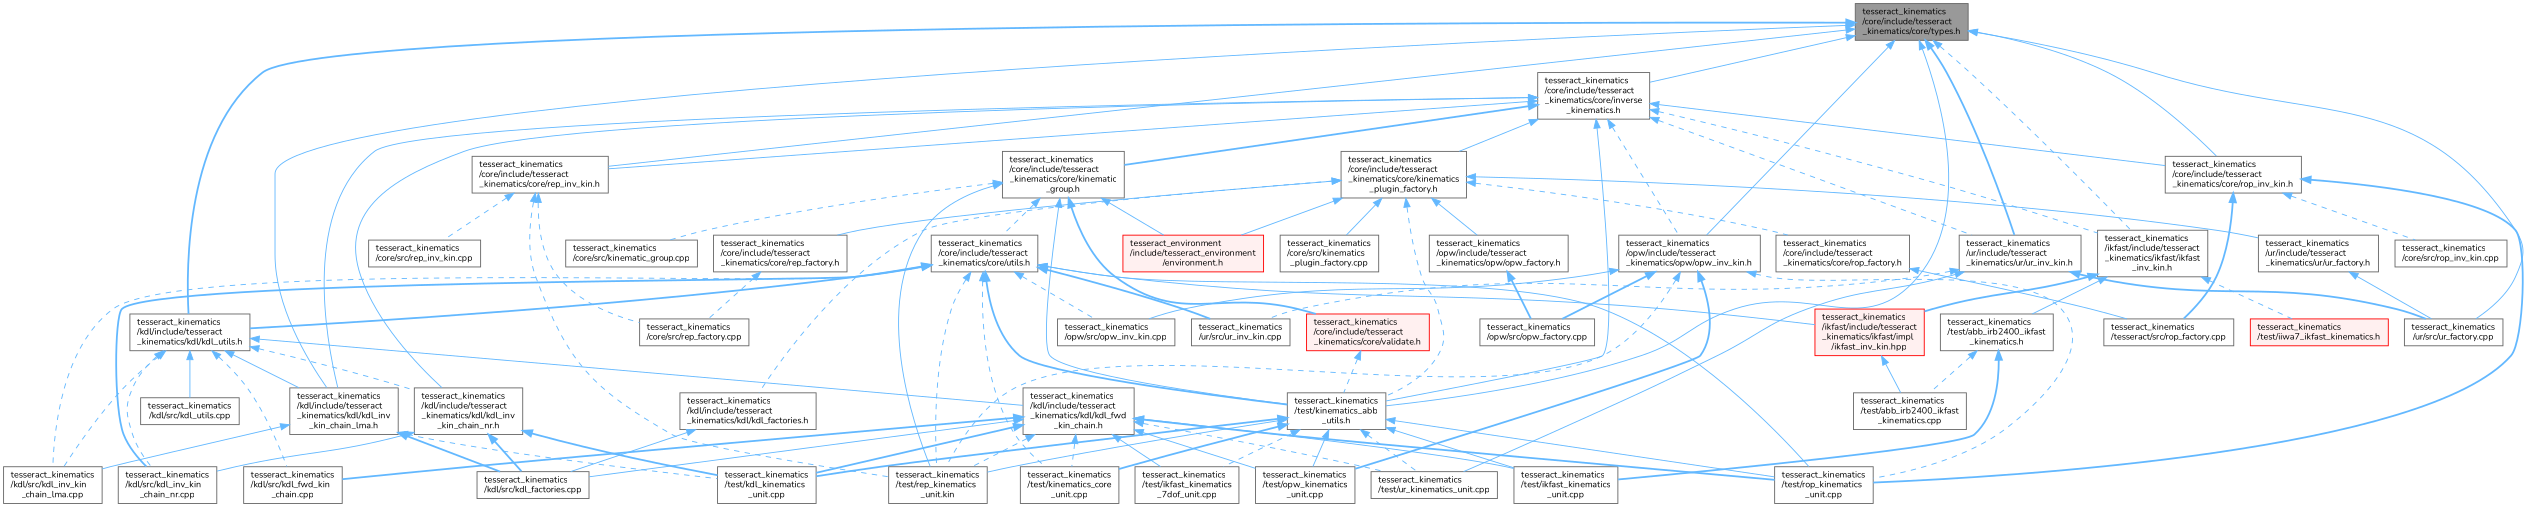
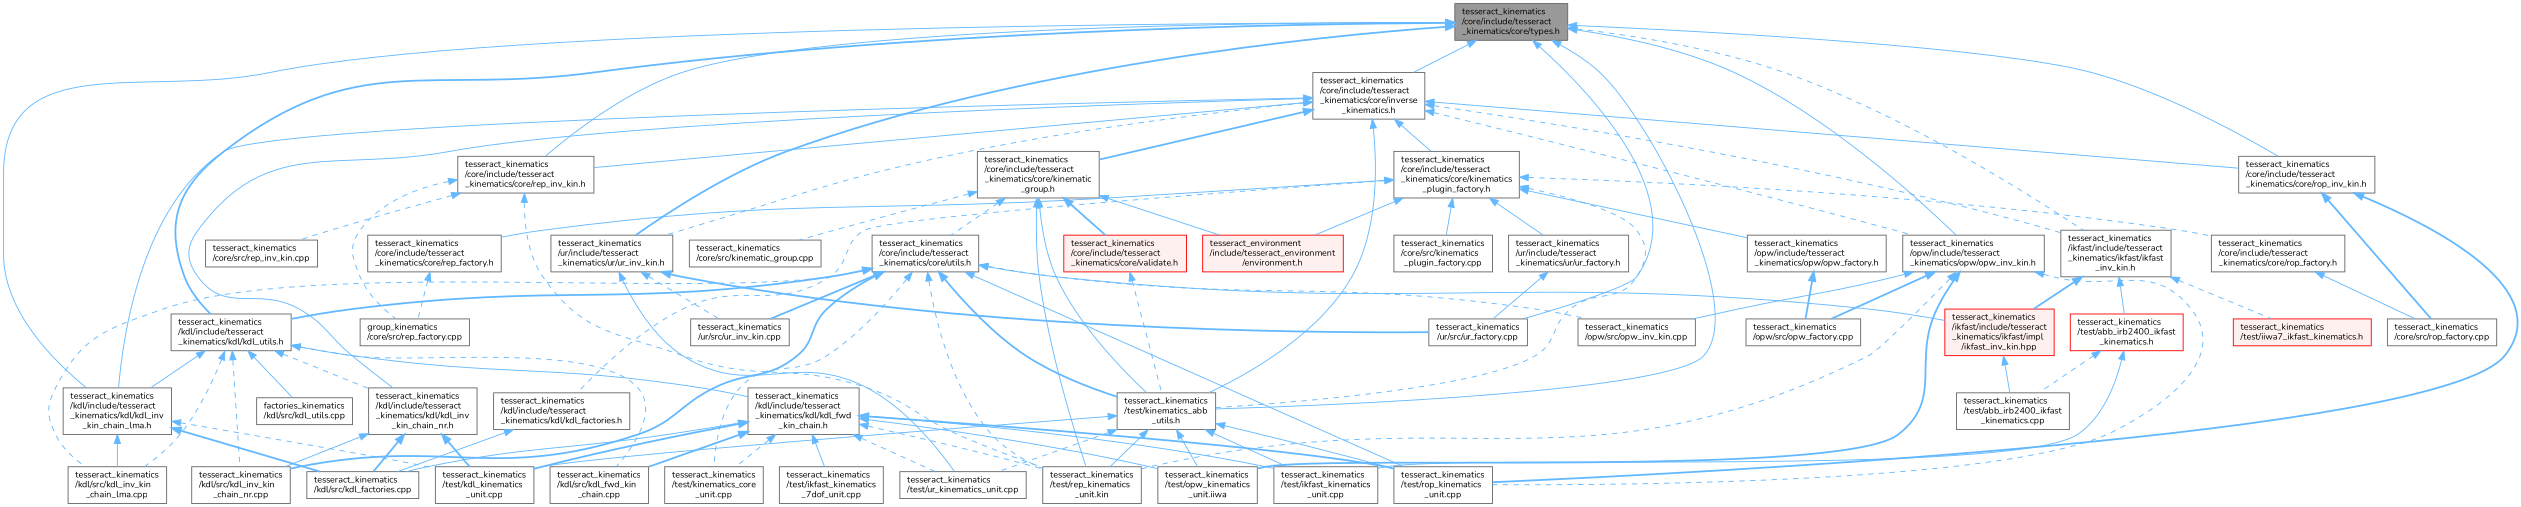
node "tesseract_kinematics /core/src/rop_inv_kin.cpp": removed
node "tesseract_kinematics /core/src/rep_factory.cpp": label "tesseract_kinematics /core/src/rep_factory.cpp" -> "group_kinematics /core/src/rep_factory.cpp"
node "tesseract_kinematics /test/abb_irb2400_ikfast _kinematics.h": color grey40 -> red
node "tesseract_kinematics /tesseract/src/rop_factory.cpp": label "tesseract_kinematics /tesseract/src/rop_factory.cpp" -> "tesseract_kinematics /core/src/rop_factory.cpp"
node "tesseract_kinematics /kdl/src/kdl_utils.cpp": label "tesseract_kinematics /kdl/src/kdl_utils.cpp" -> "factories_kinematics /kdl/src/kdl_utils.cpp"
edge "tesseract_kinematics /test/kinematics_core _unit.cpp" -> "tesseract_kinematics /test/kinematics_abb _utils.h": removed
edge "tesseract_kinematics /test/kdl_kinematics _unit.cpp" -> "tesseract_kinematics /test/kinematics_abb _utils.h": style bold -> solid
edge "tesseract_kinematics /test/ikfast_kinematics _7dof_unit.cpp" -> "tesseract_kinematics /test/kinematics_abb _utils.h": removed
edge "tesseract_kinematics /test/ikfast_kinematics _unit.cpp" -> "tesseract_kinematics /test/abb_irb2400_ikfast _kinematics.h": style bold -> solid
node "tesseract_kinematics /test/opw_kinematics _unit.cpp": label "tesseract_kinematics /test/opw_kinematics _unit.cpp" -> "tesseract_kinematics /test/opw_kinematics _unit.iiwa"
